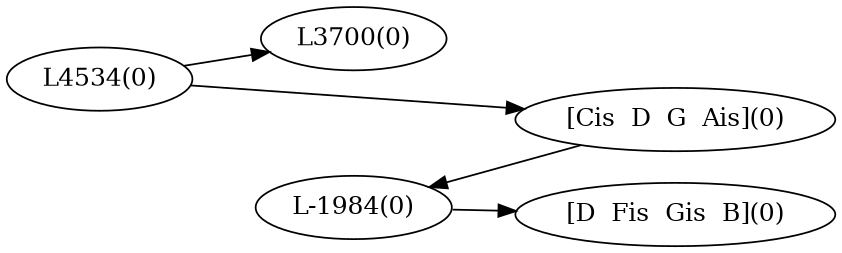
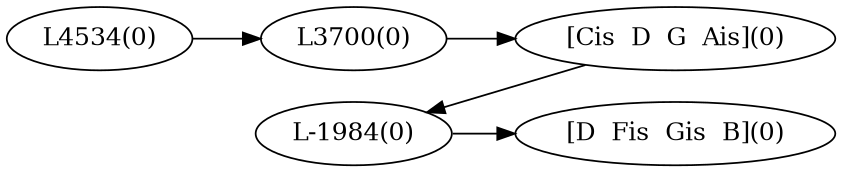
edge "L4534(0)" -> "[Cis  D  G  Ais](0)": now "L3700(0)" -> "[Cis  D  G  Ais](0)"
